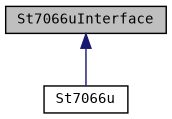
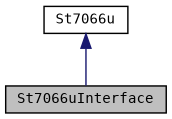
edge "St7066u" -> "St7066uInterface": reversed
